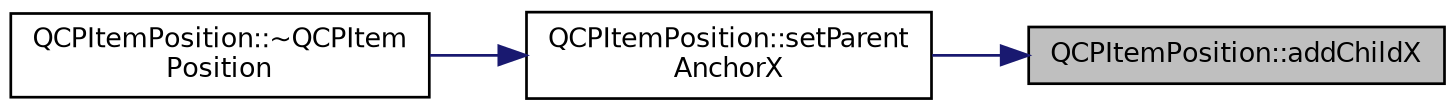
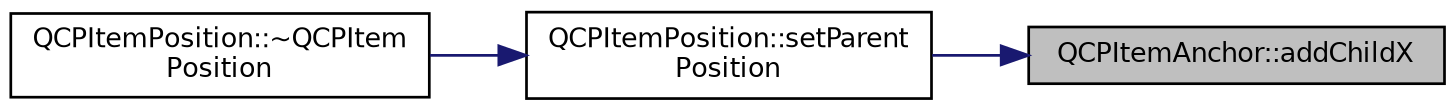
node "QCPItemPosition::setParent AnchorX": label "QCPItemPosition::setParent AnchorX" -> "QCPItemPosition::setParent Position"
node "QCPItemPosition::addChildX": label "QCPItemPosition::addChildX" -> "QCPItemAnchor::addChildX"
